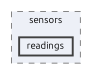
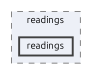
cluster "sensors": label "sensors" -> "readings"
